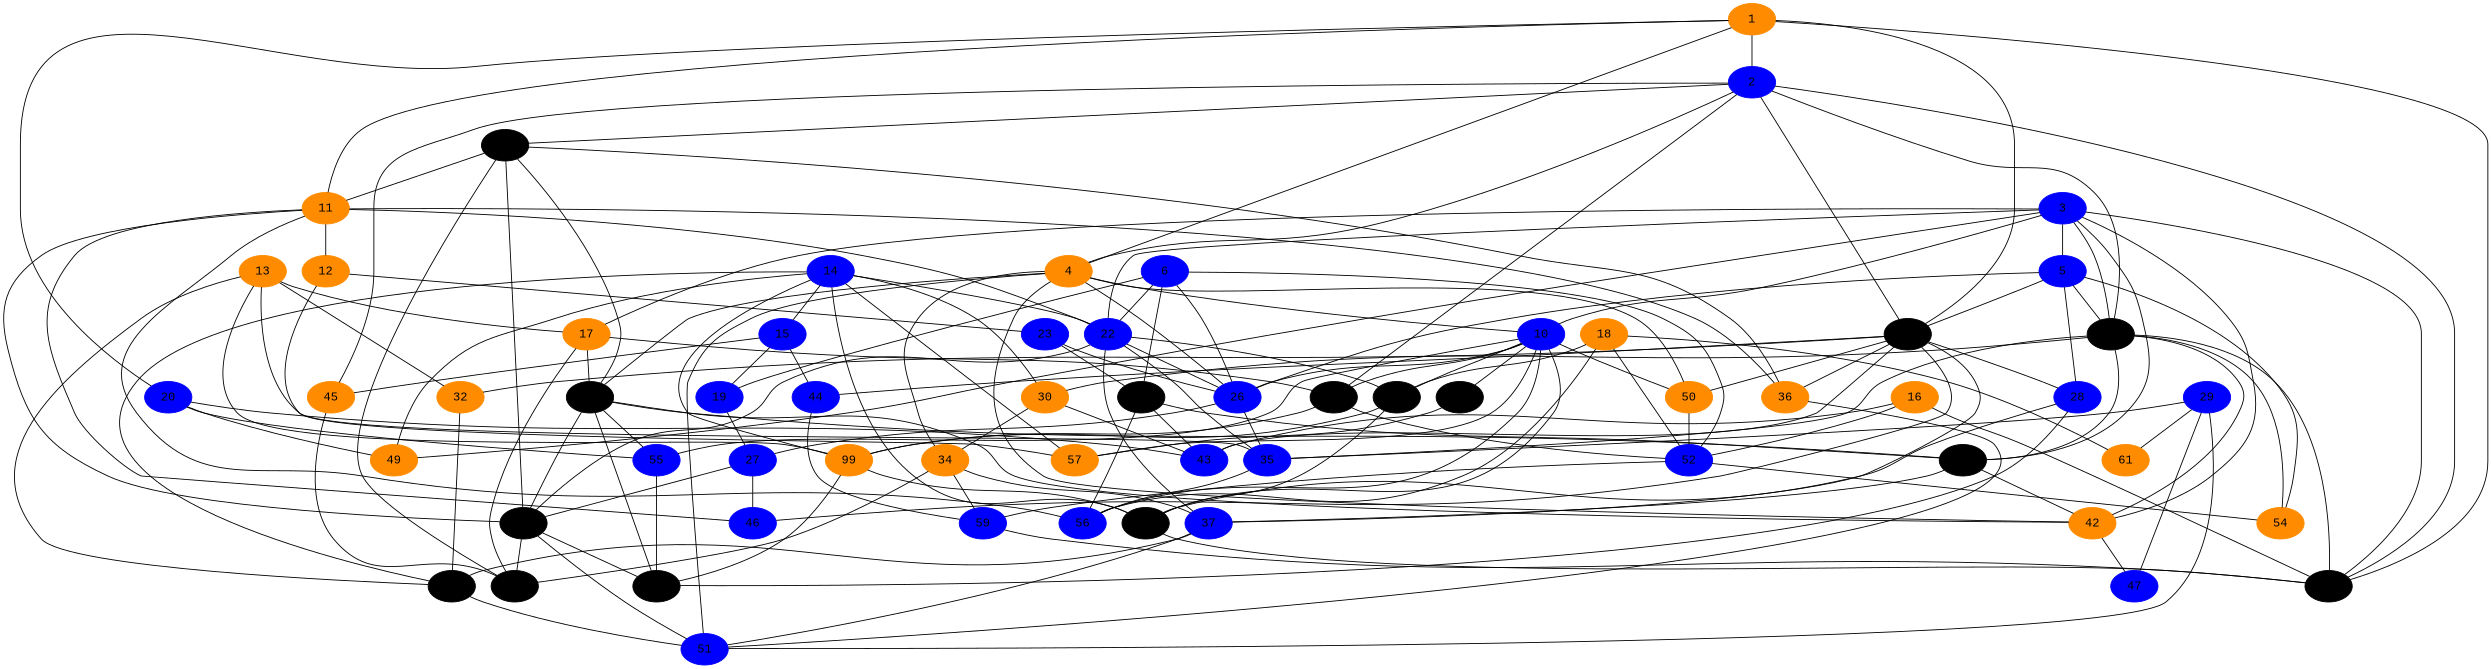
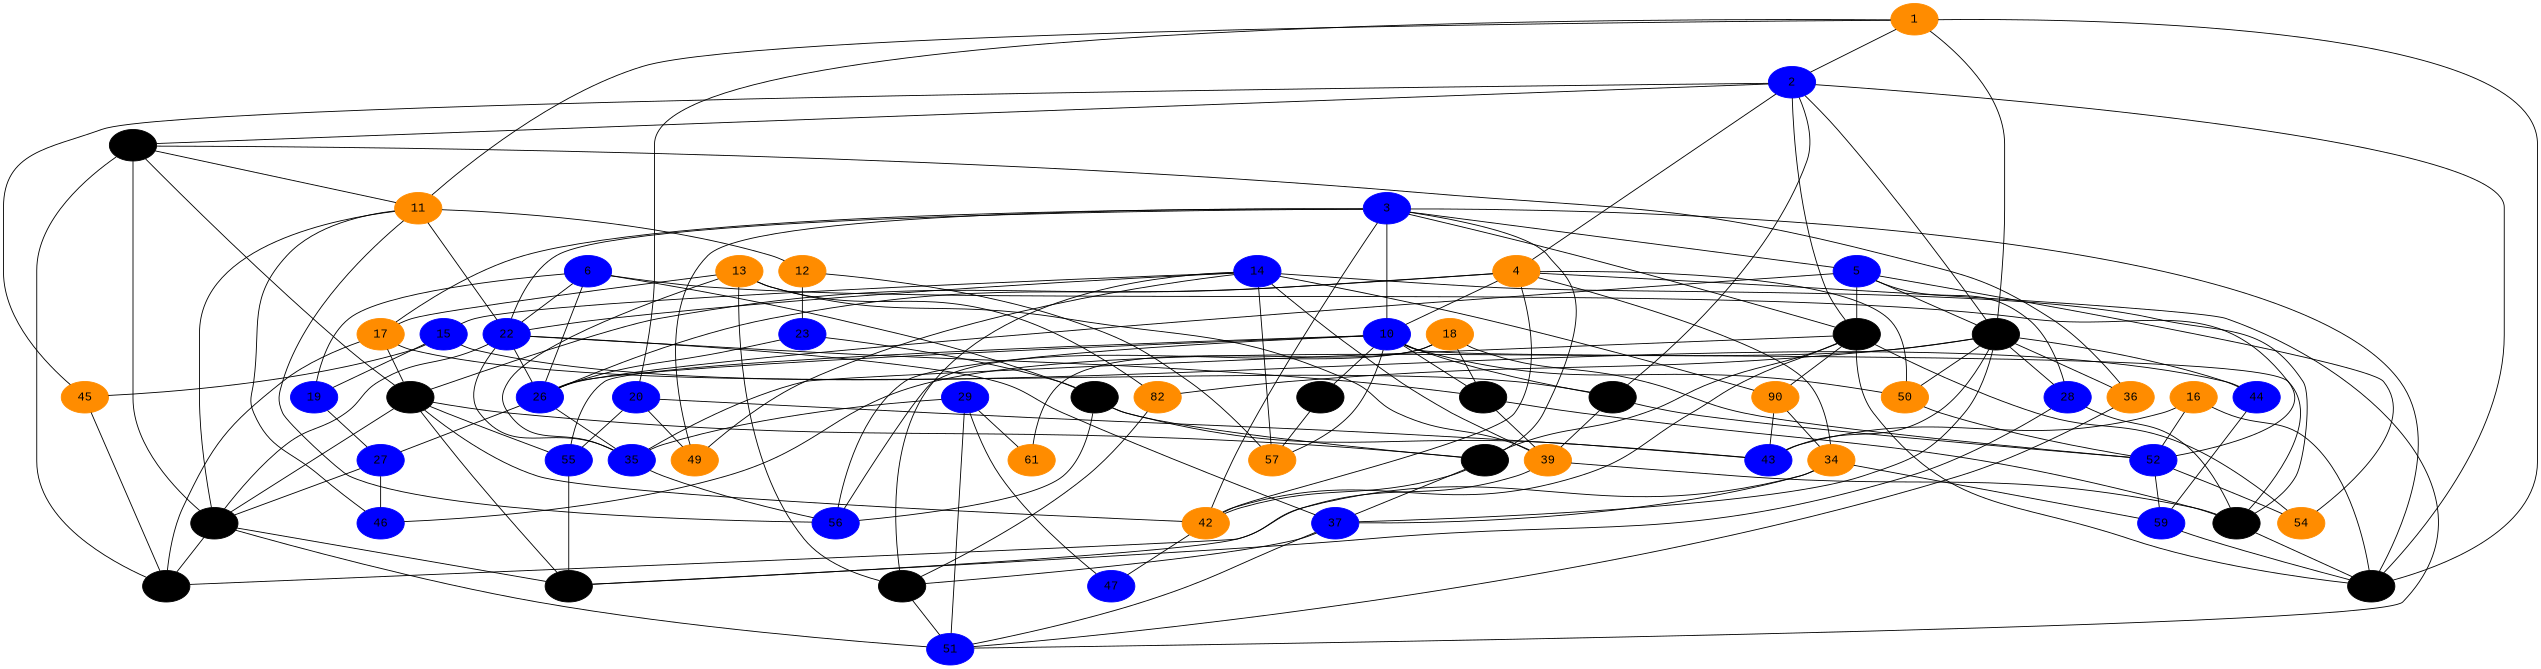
edge "1" -- "4": removed
edge "11" -- "36": removed
node "32": label "32" -> "82"
node "30": label "30" -> "90"
node "99": label "99" -> "39"
